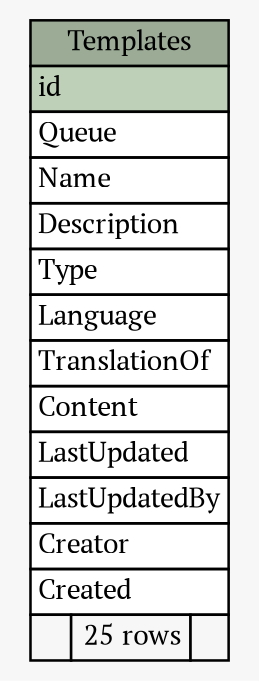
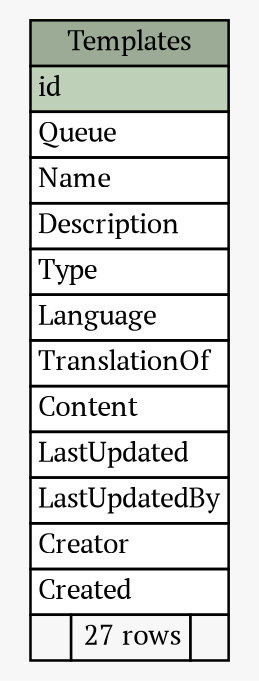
node "Templates": text "25 rows" -> "27 rows"
